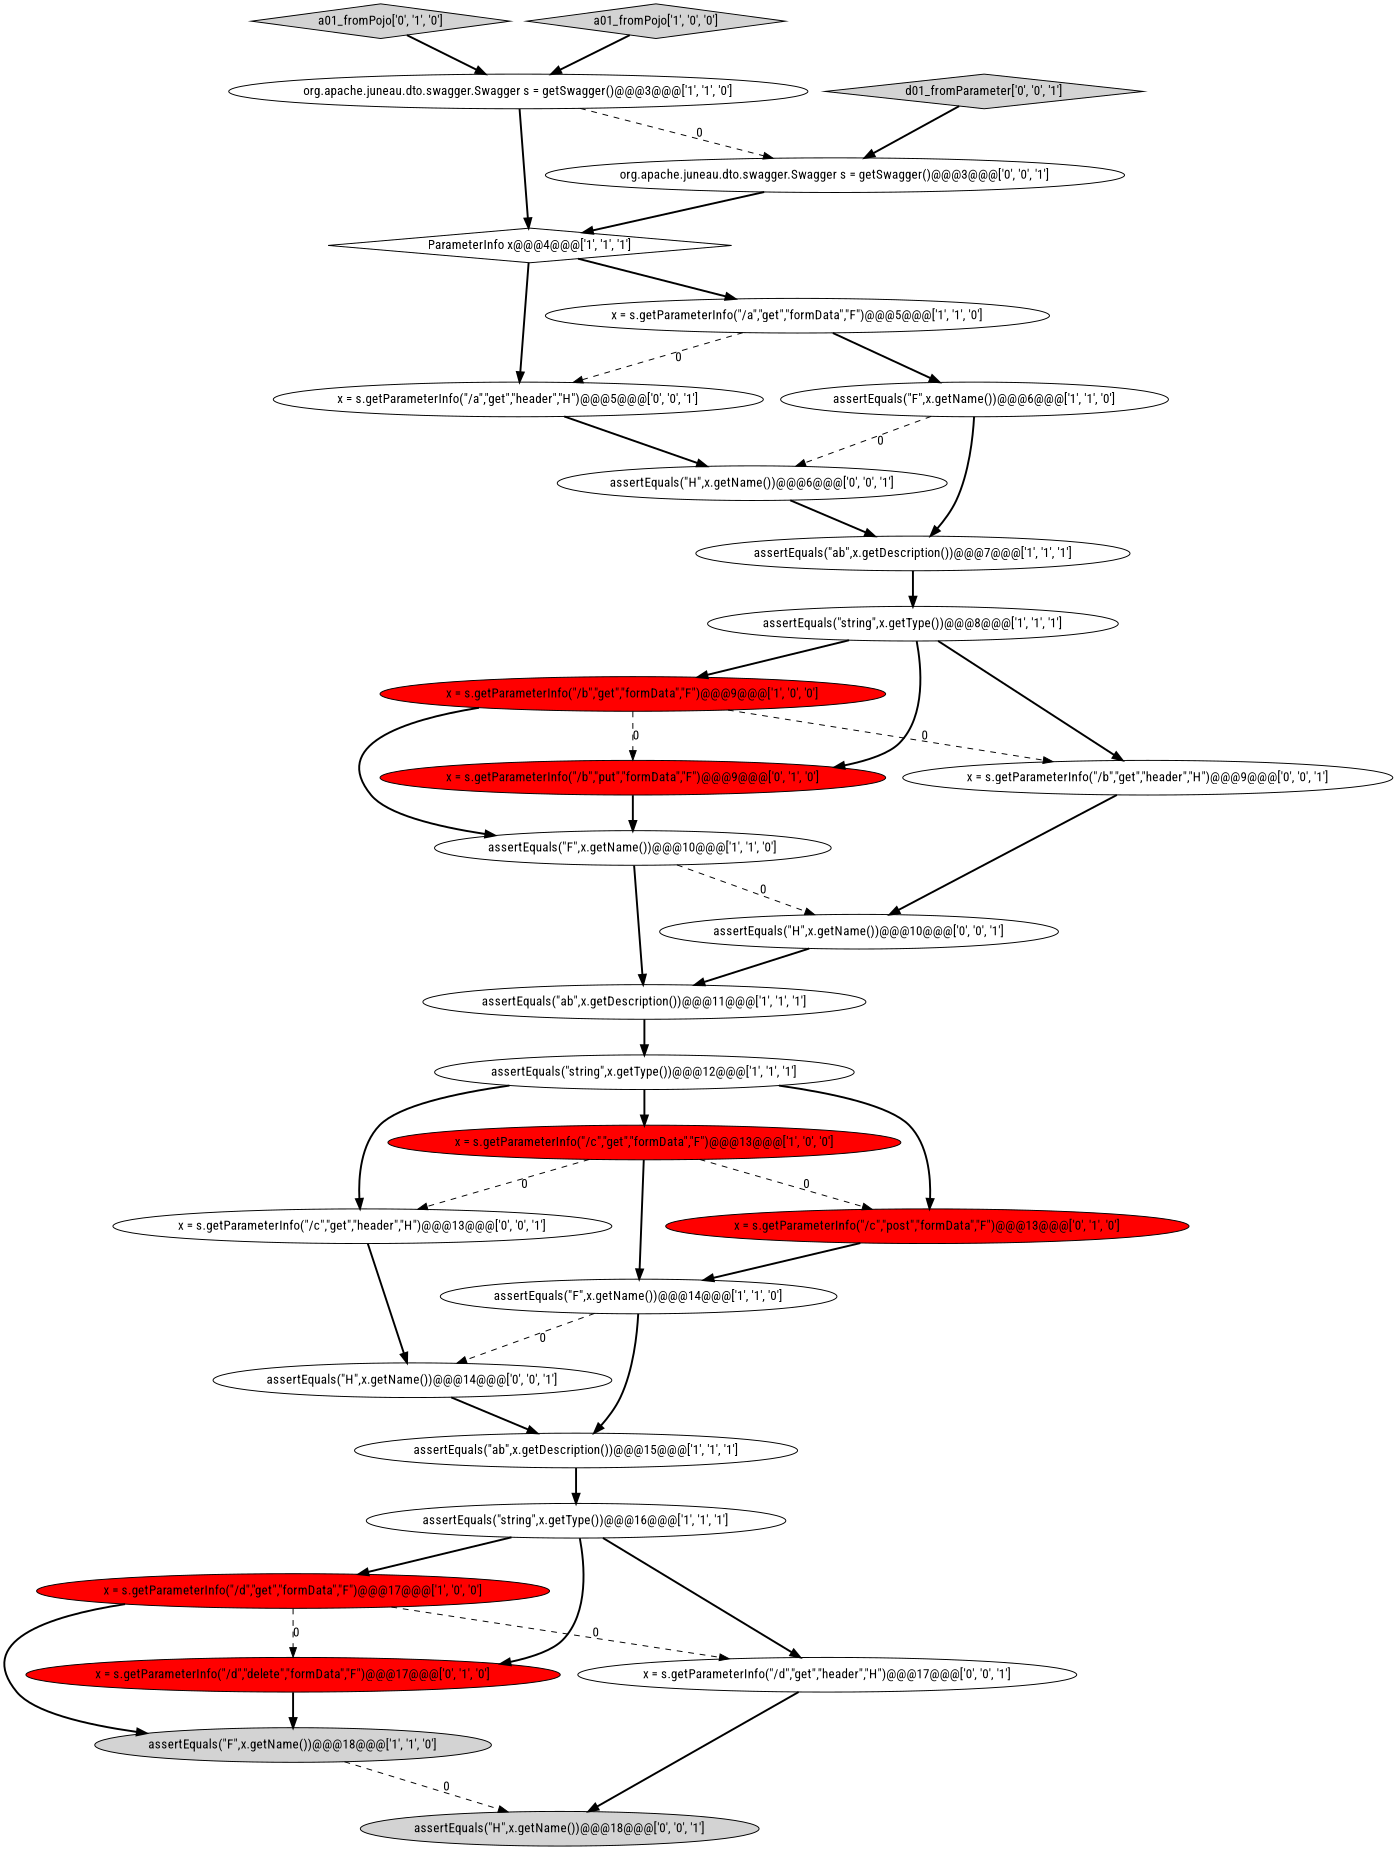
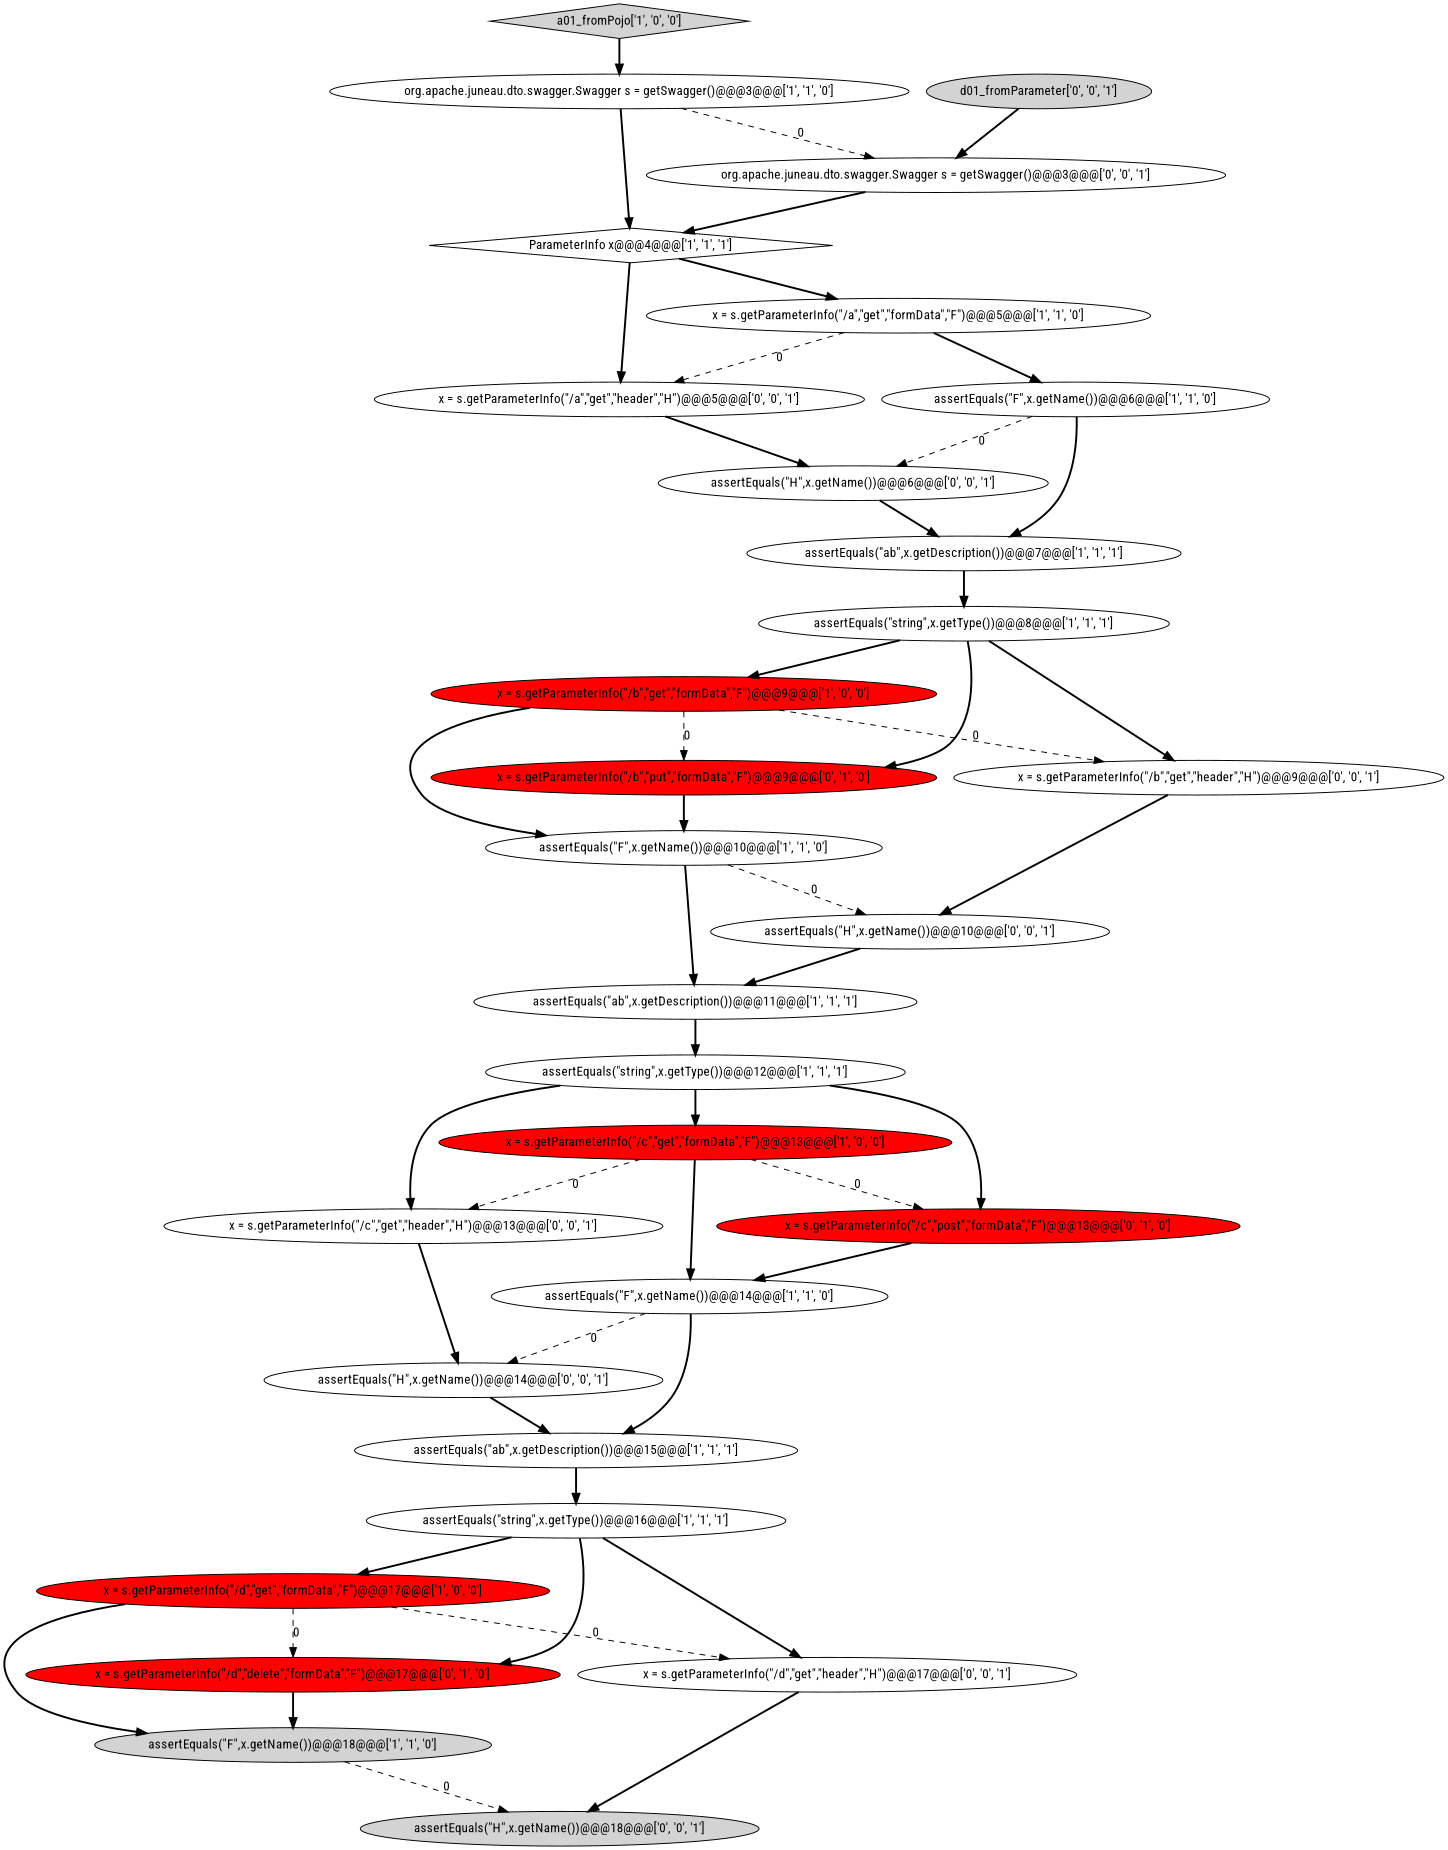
node "a01_fromPojo['0', '1', '0']": removed
node "d01_fromParameter['0', '0', '1']": shape diamond -> ellipse
